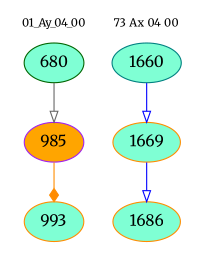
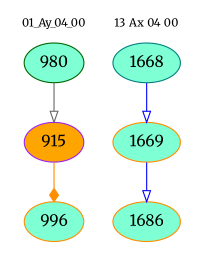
cluster "73_Ax_04_00": label "73_Ax_04_00" -> "13_Ax_04_00"
node "680": label "680" -> "980"
node "1660": label "1660" -> "1668"
node "985": label "985" -> "915"
node "993": label "993" -> "996"
